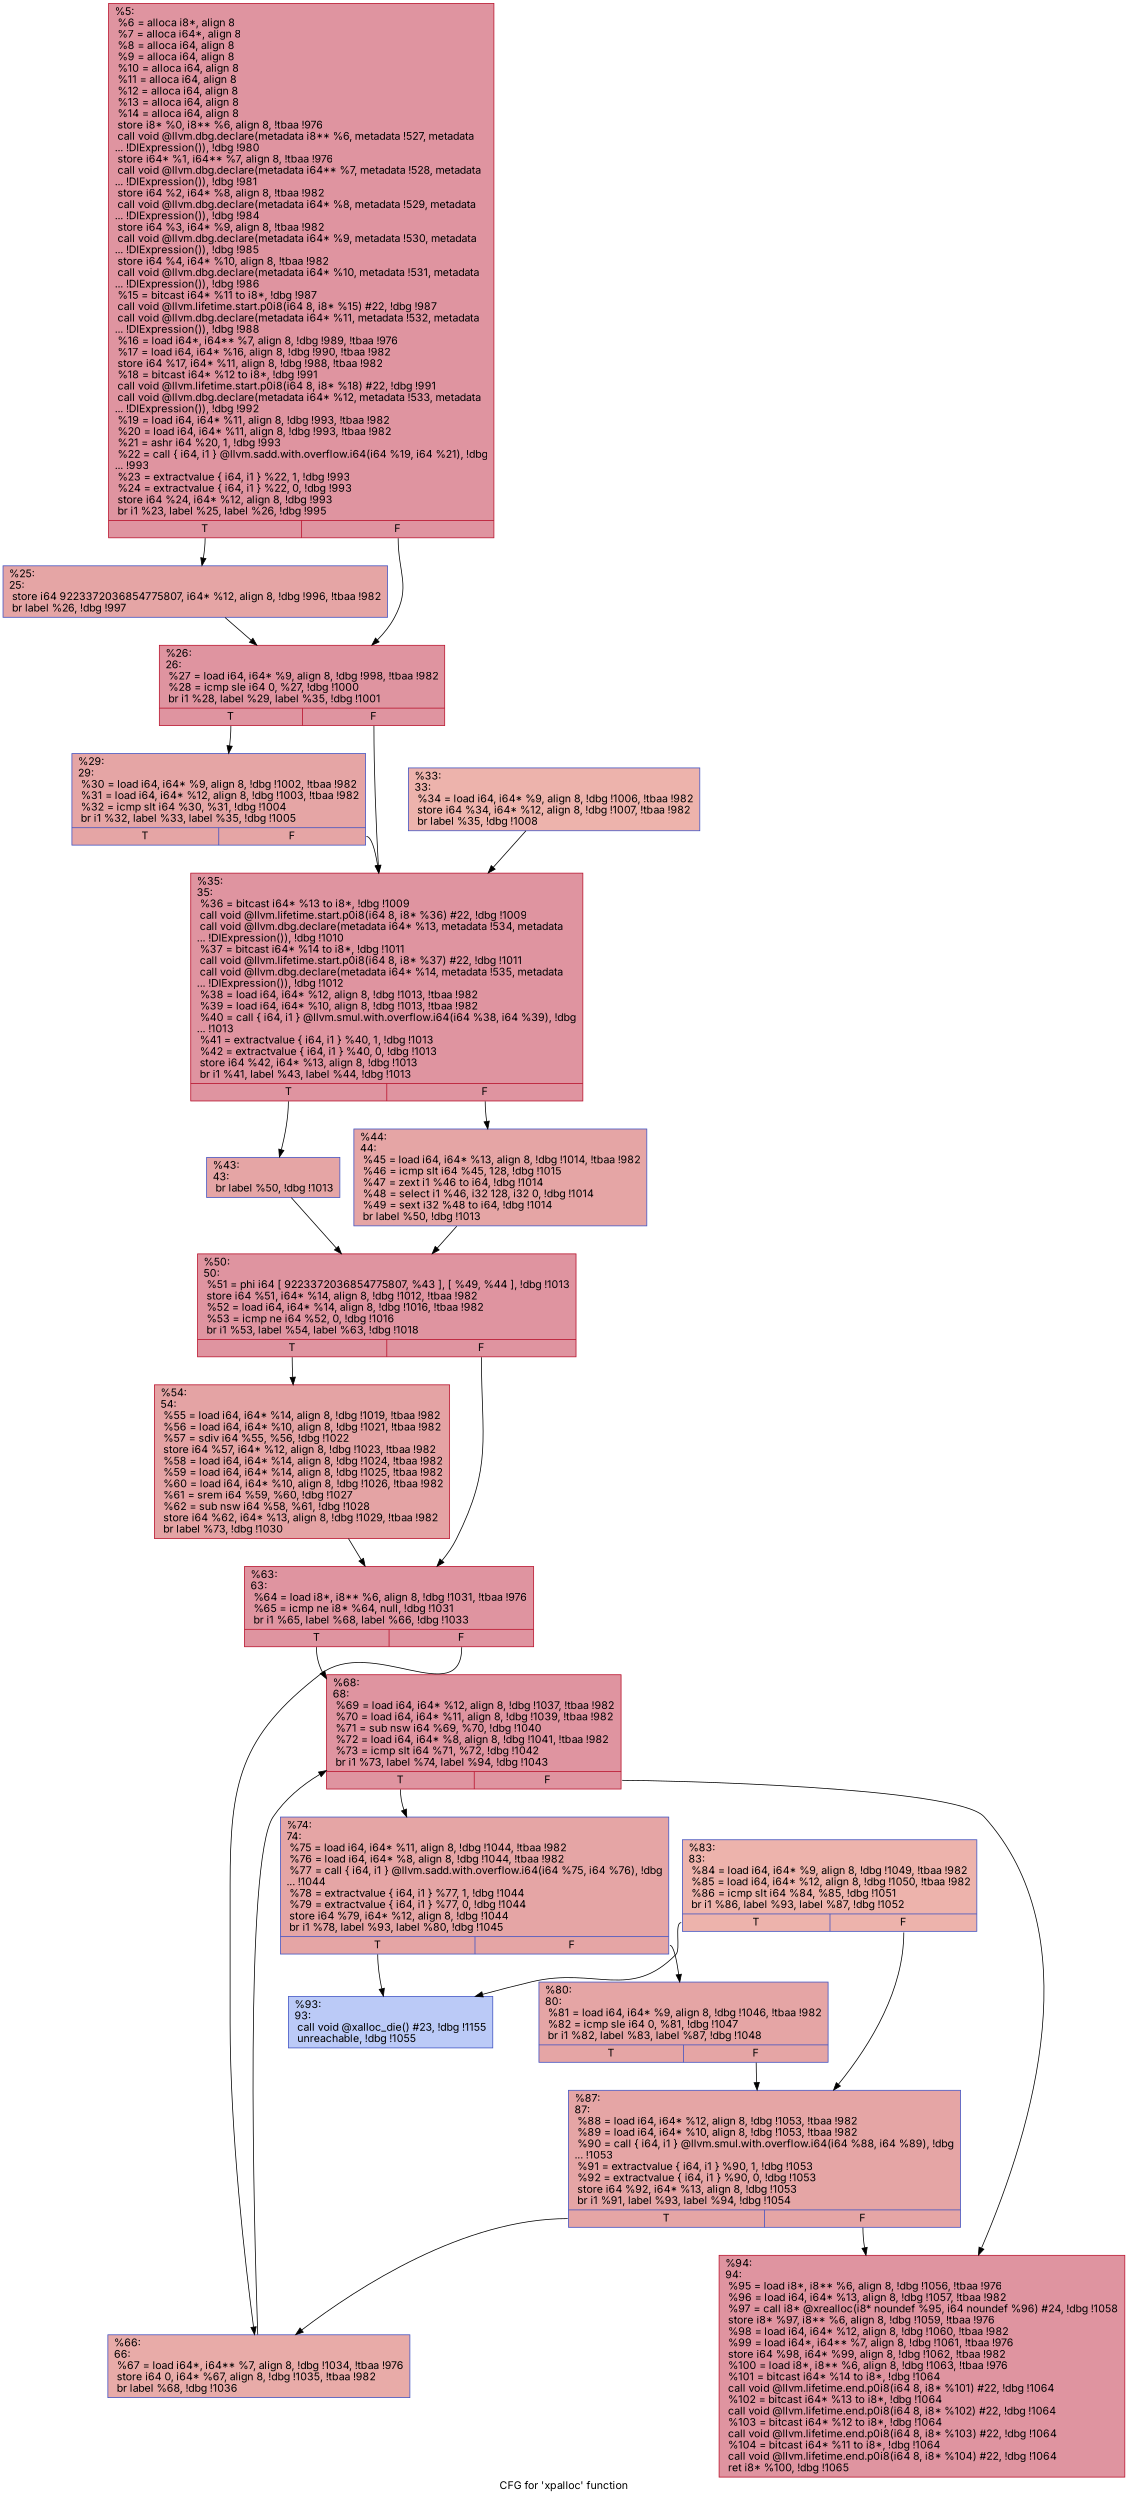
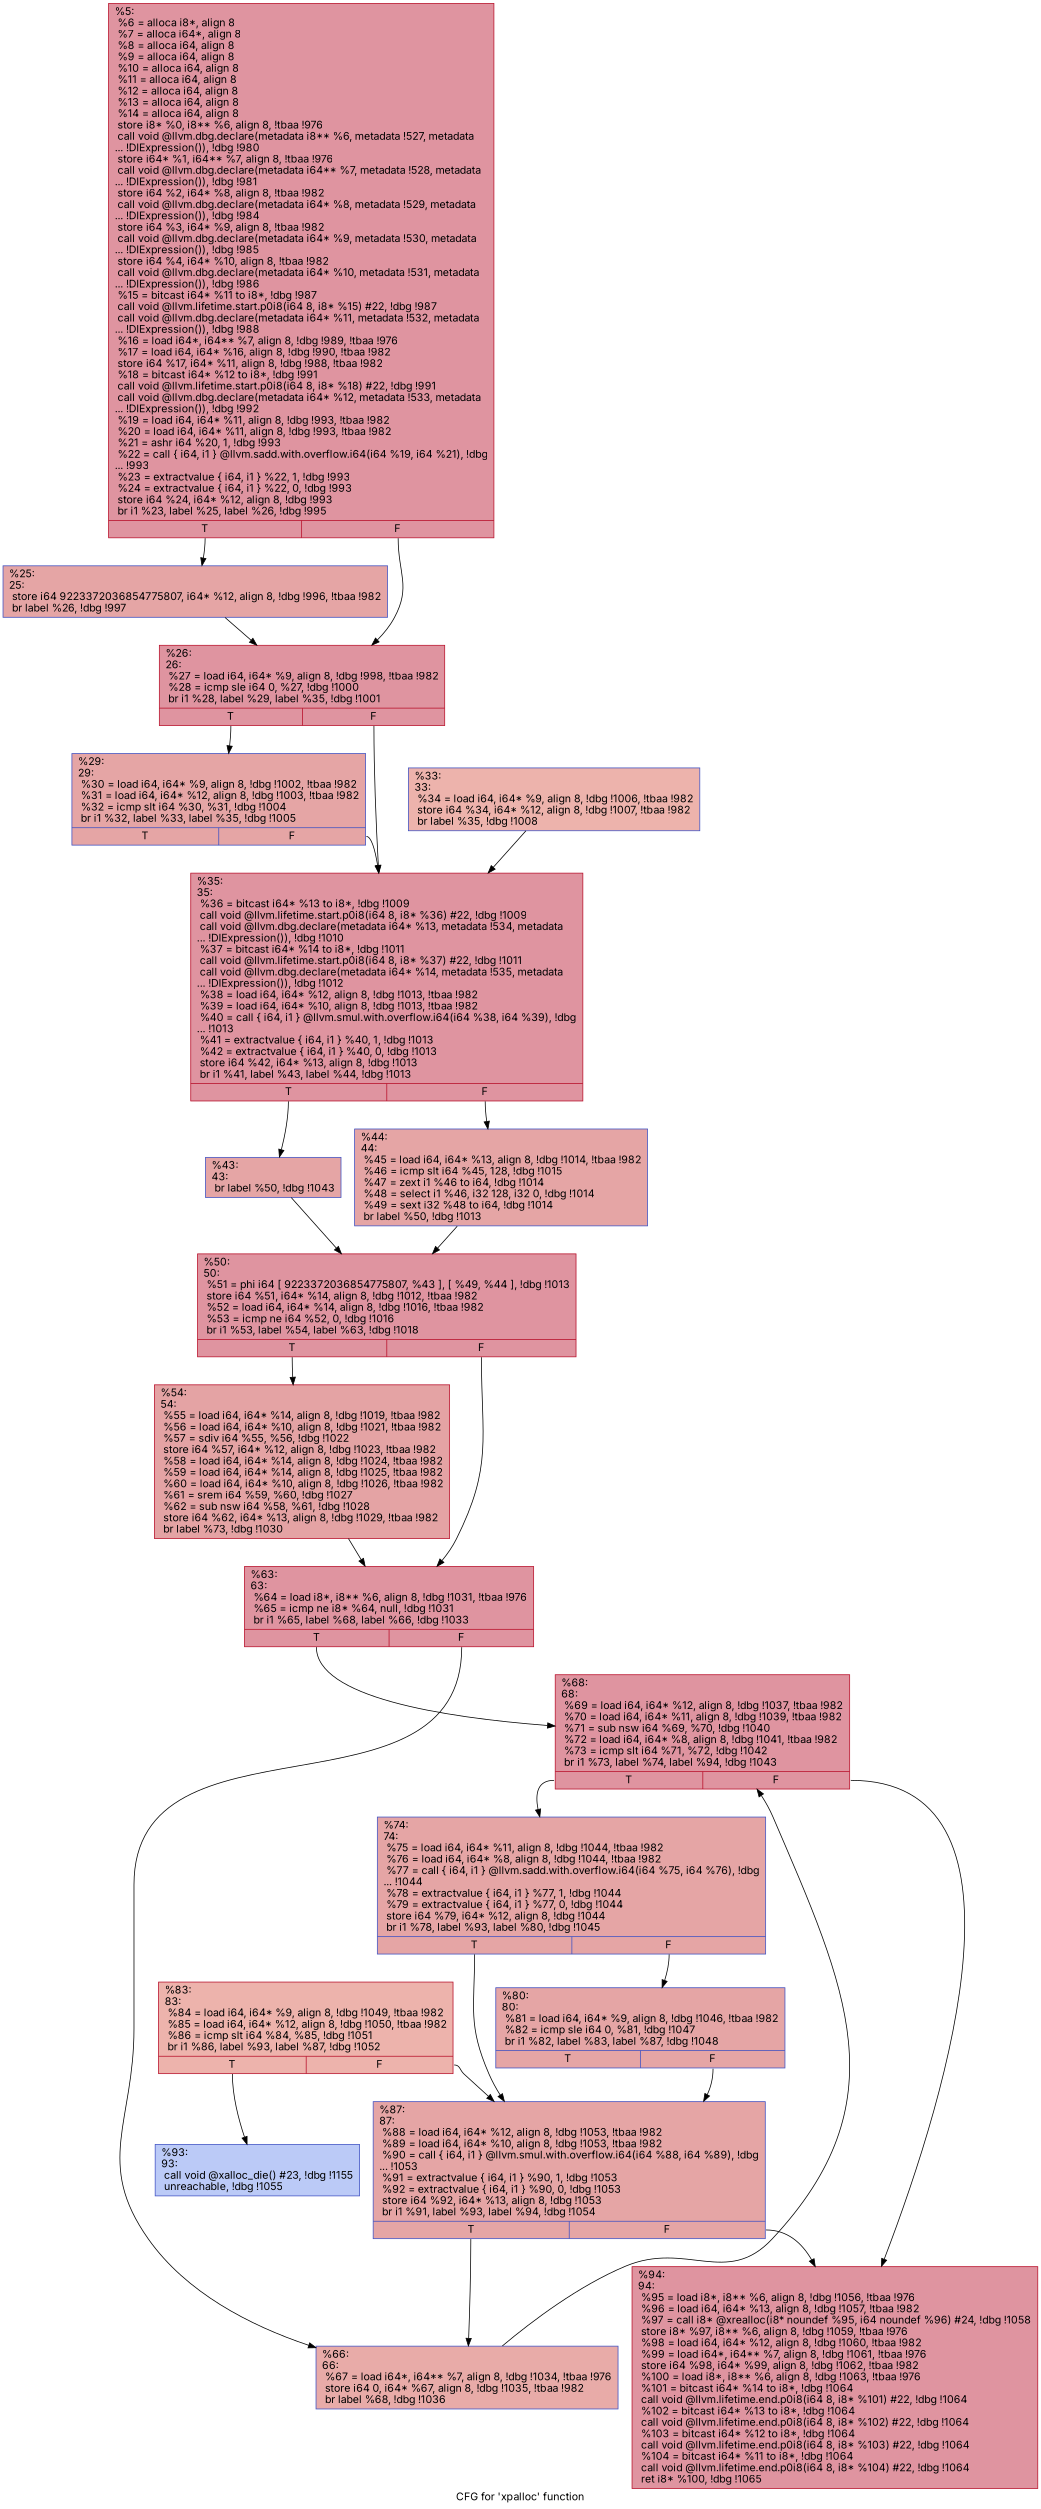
node "%43:": text "br label %50, !dbg !1013" -> "br label %50, !dbg !1043"
node "%83:": color #3d50c3ff -> #b70d28ff
edge "%74:" -> "%93:": now "%74:" -> "%87:"
